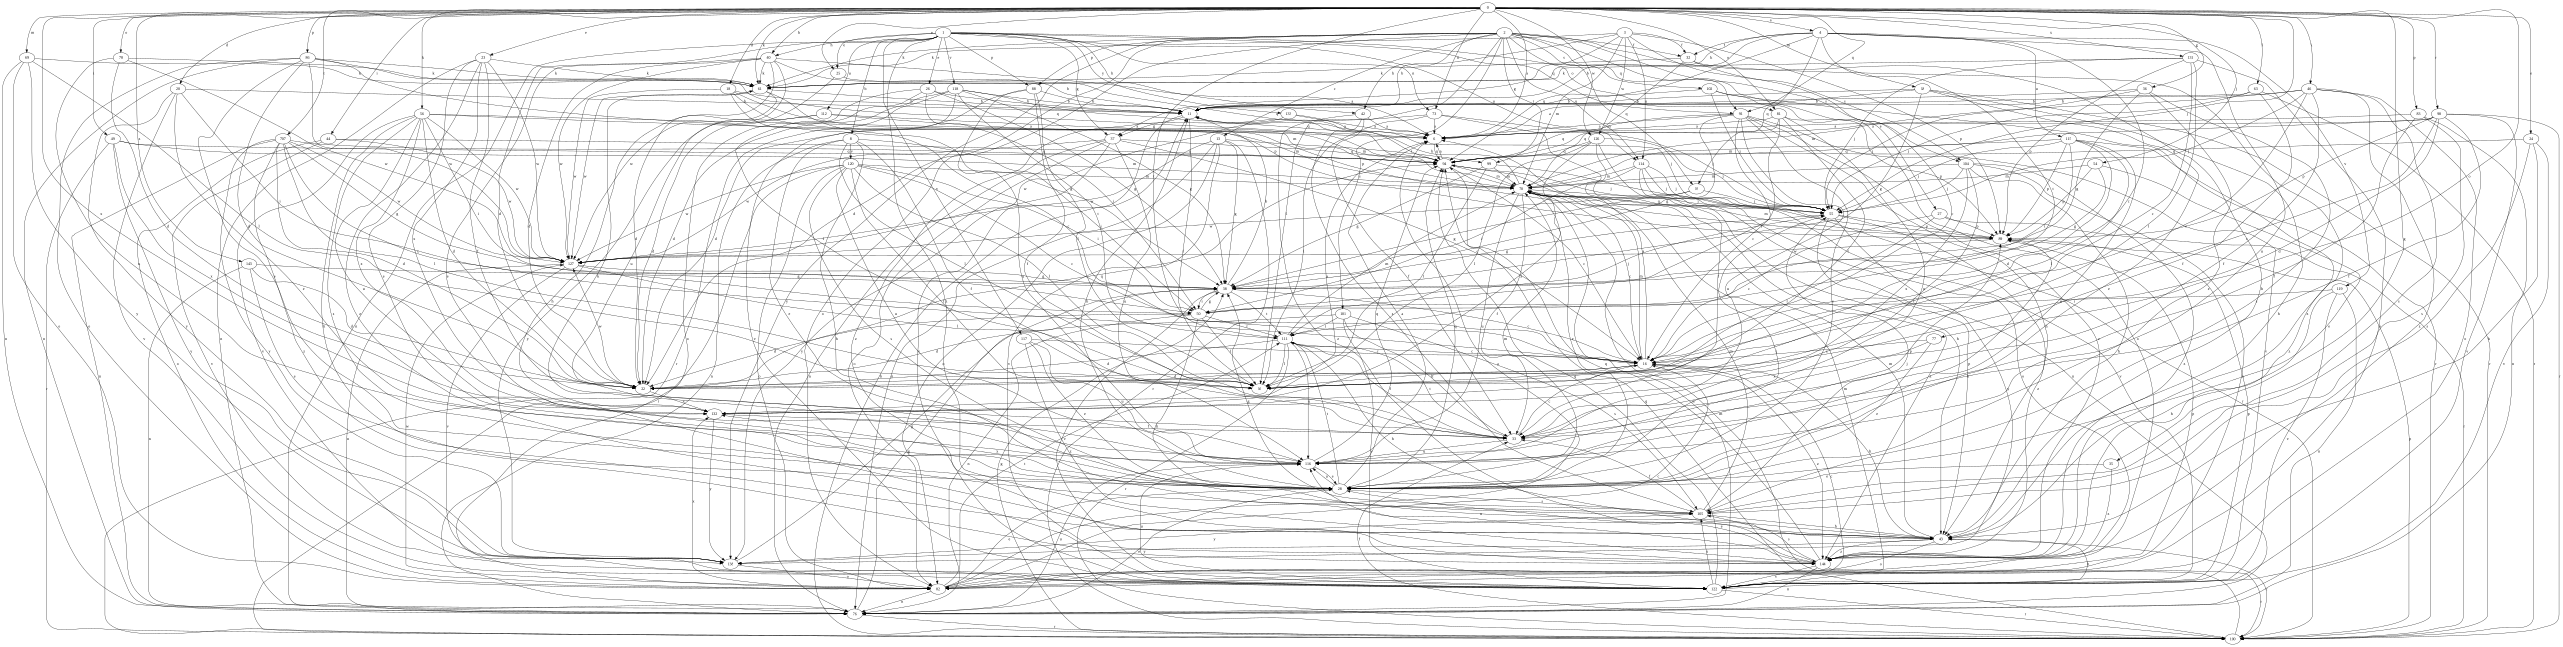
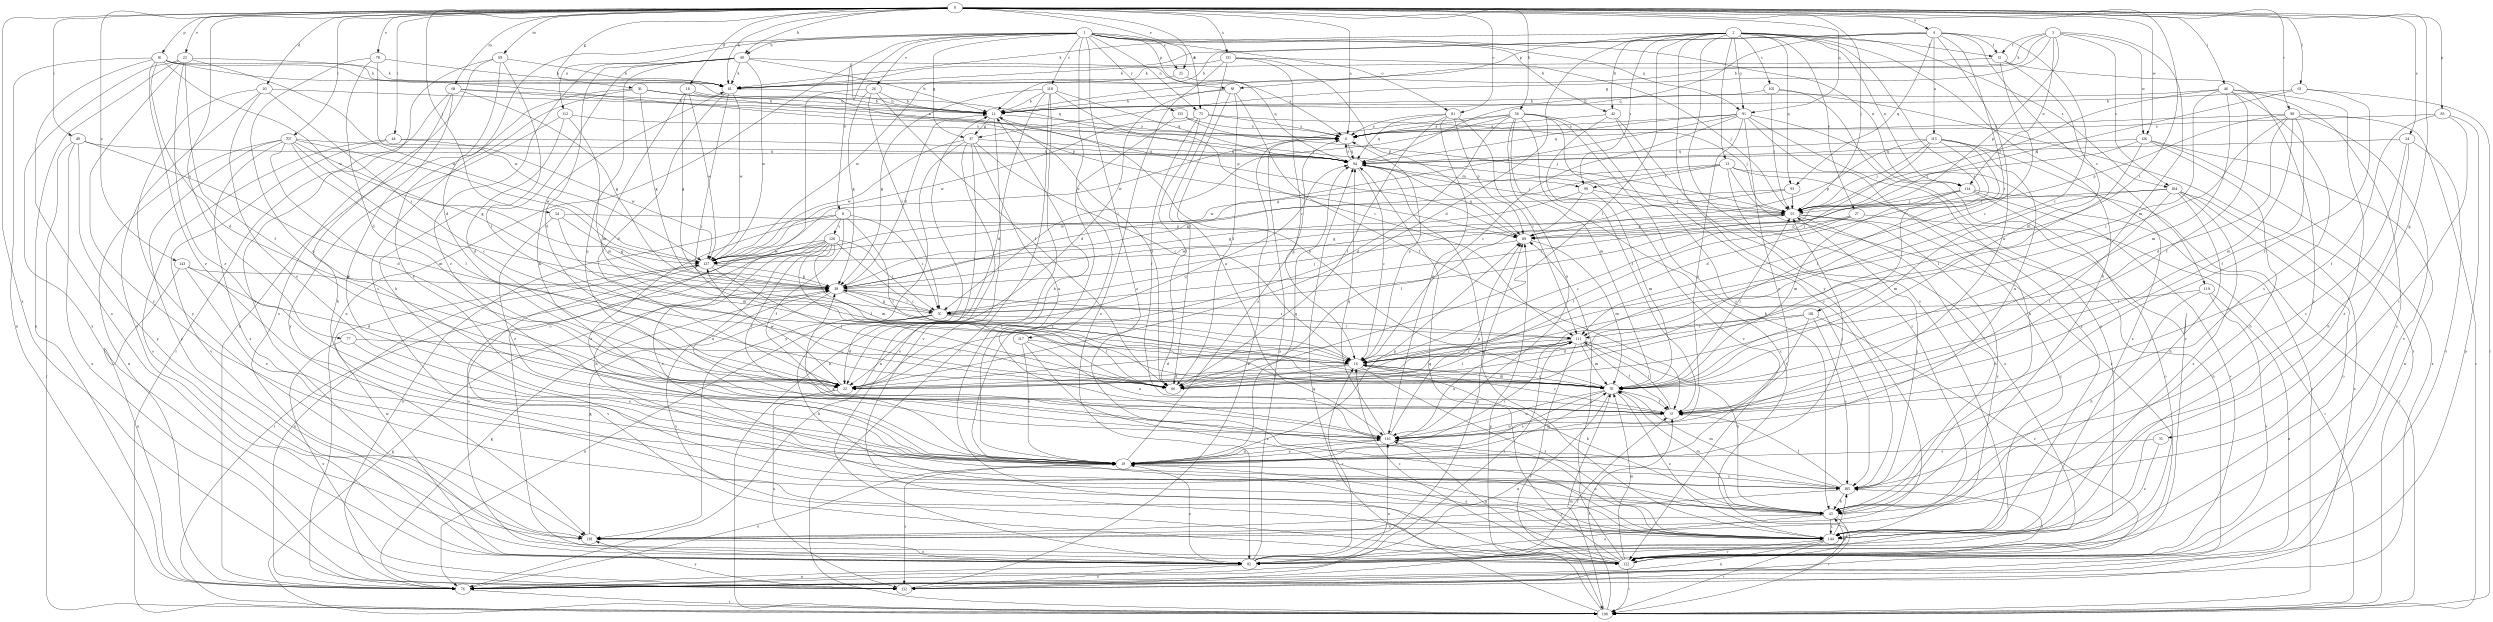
edge "94" -> "70": now "94" -> "99"
